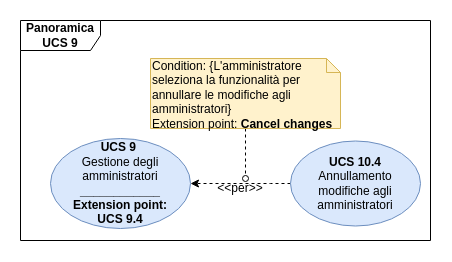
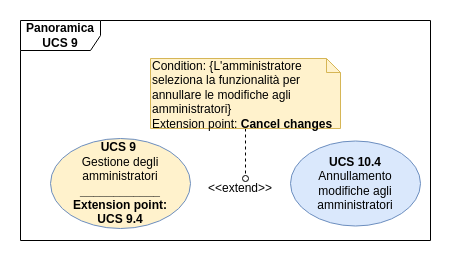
node "UCS 9 Gestione degli amministratori ____________ Extension point: UCS 9.4": fillcolor #dae8fc -> #fff2cc
edge "UCS 10.4 Annullamento modifiche agli amministratori" -> "UCS 9 Gestione degli amministratori ____________ Extension point: UCS 9.4": removed
node "<<per>>": label "<<per>>" -> "<<extend>>"
